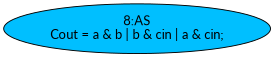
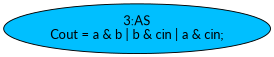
node "8:AS Cout = a & b | b & cin | a & cin;": label "8:AS Cout = a & b | b & cin | a & cin;" -> "3:AS Cout = a & b | b & cin | a & cin;"
